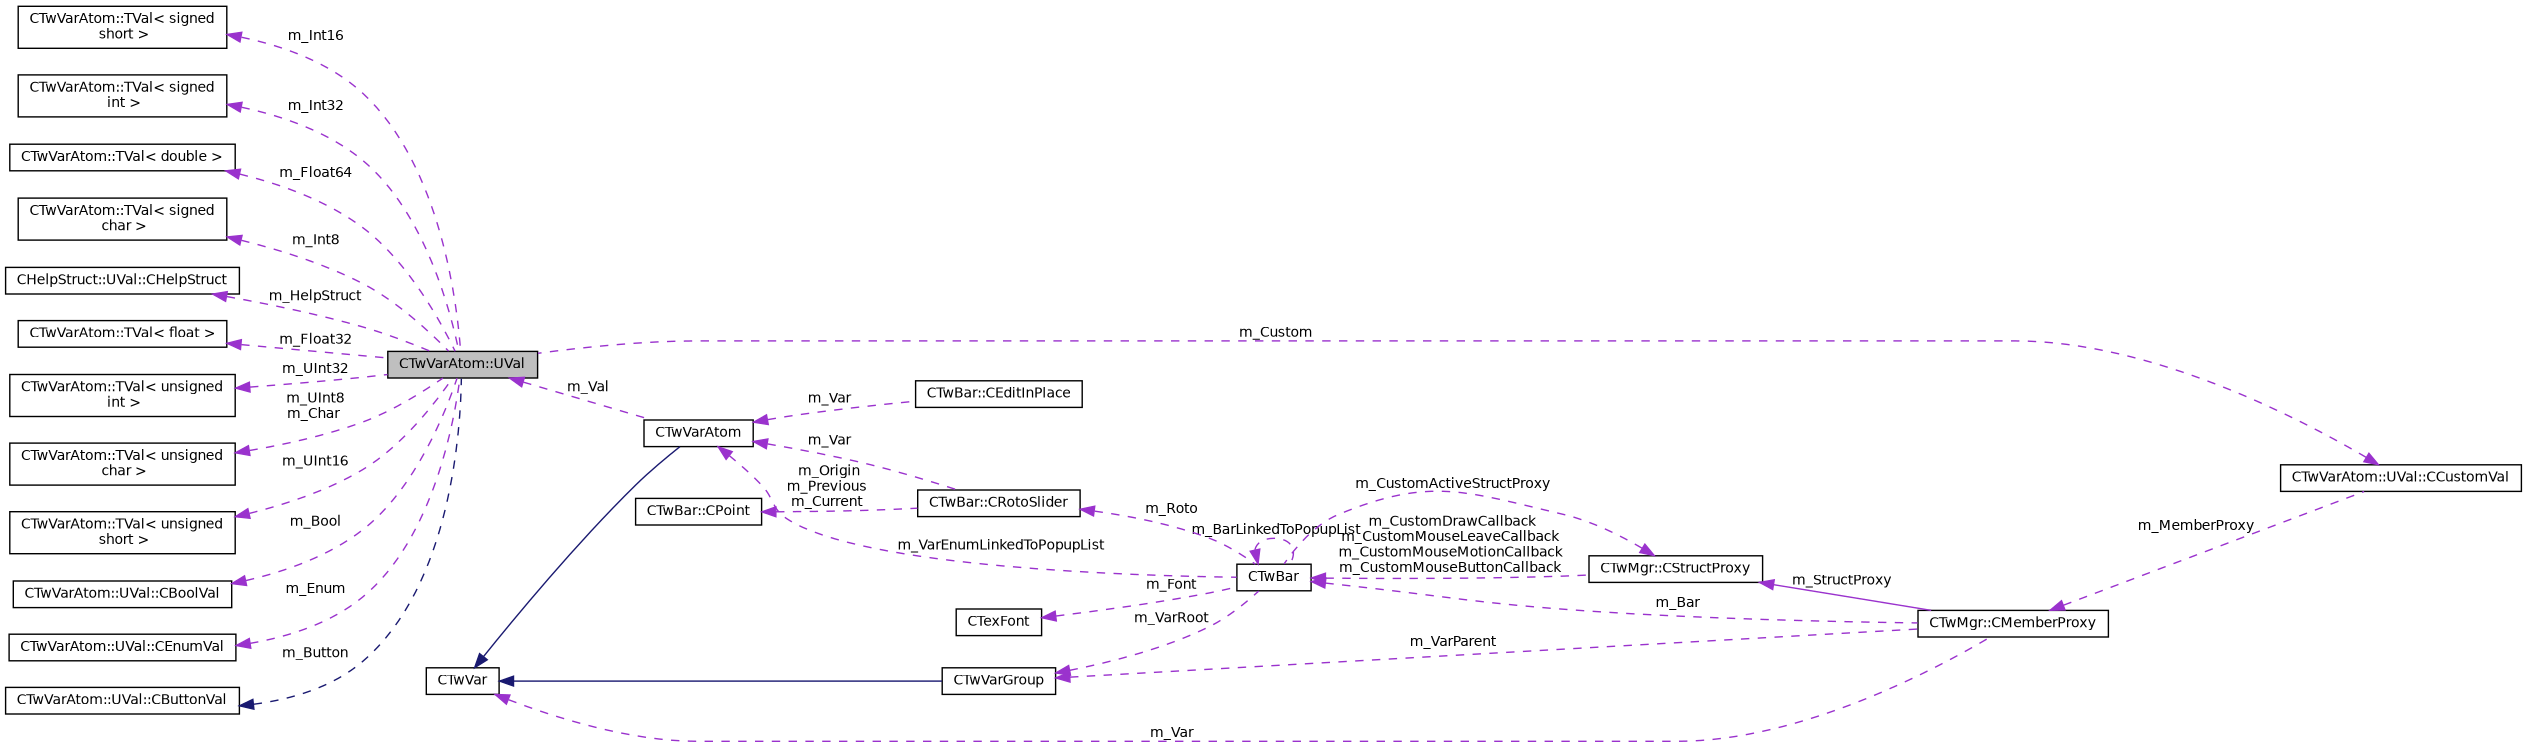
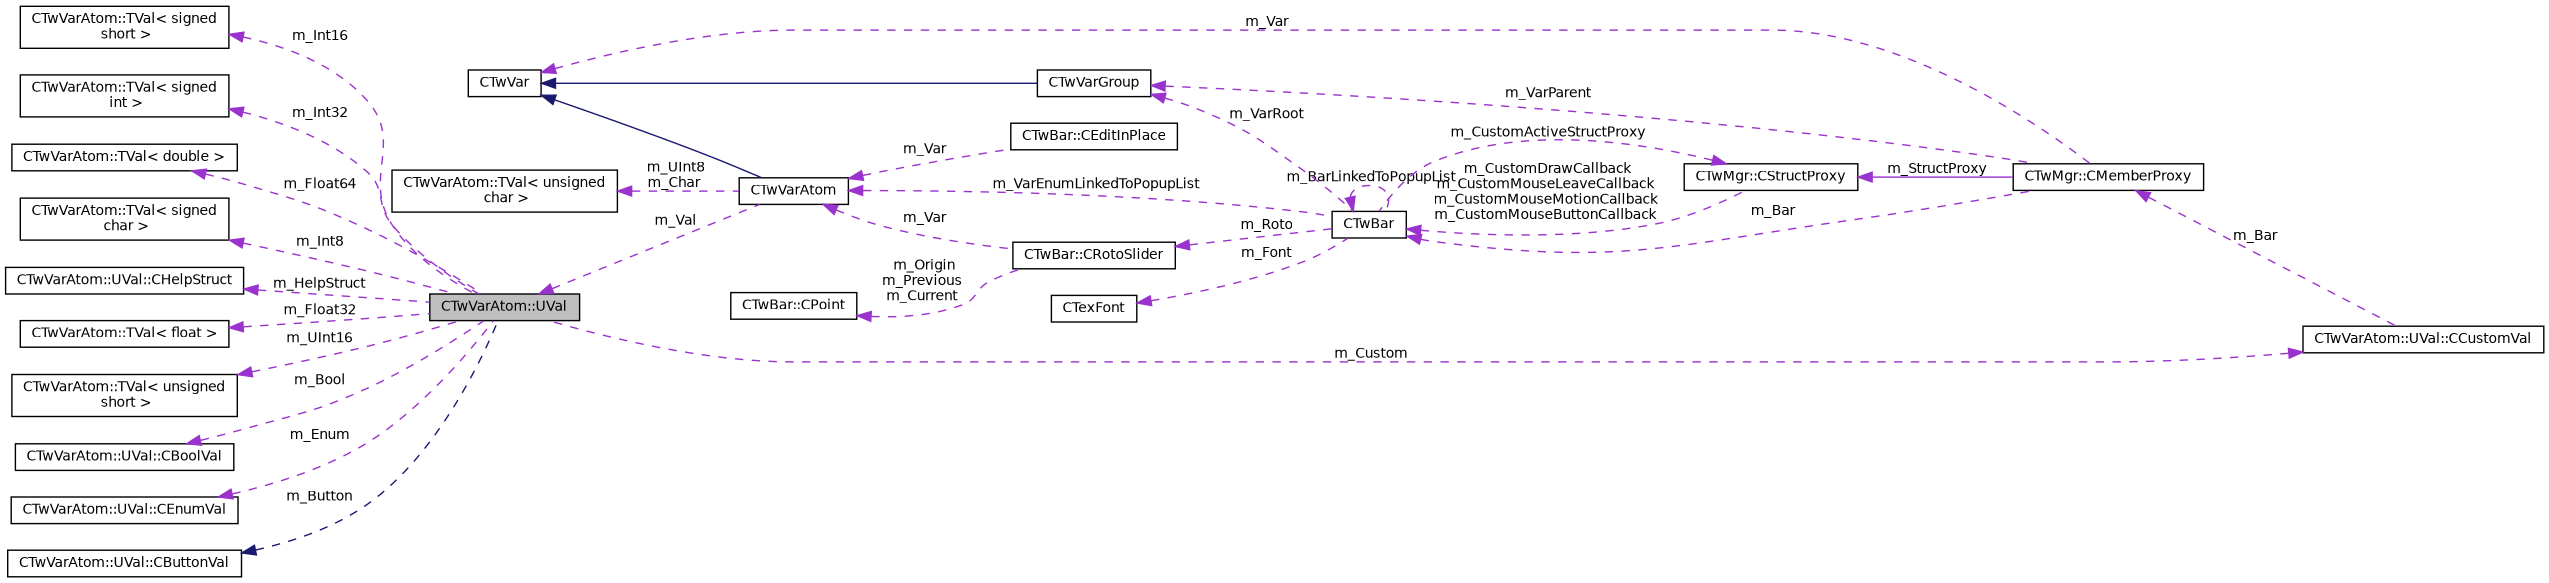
node "CHelpStruct::UVal::CHelpStruct": label "CHelpStruct::UVal::CHelpStruct" -> "CTwVarAtom::UVal::CHelpStruct"
node "CTwVarAtom::TVal< unsigned int >": removed
edge "CTwVarAtom::UVal" -> "CTwVarAtom::TVal< unsigned char >": now "CTwVarAtom" -> "CTwVarAtom::TVal< unsigned char >"
edge "CTwVarAtom::UVal::CCustomVal" -> "CTwMgr::CMemberProxy": label " m_MemberProxy" -> " m_Bar"
